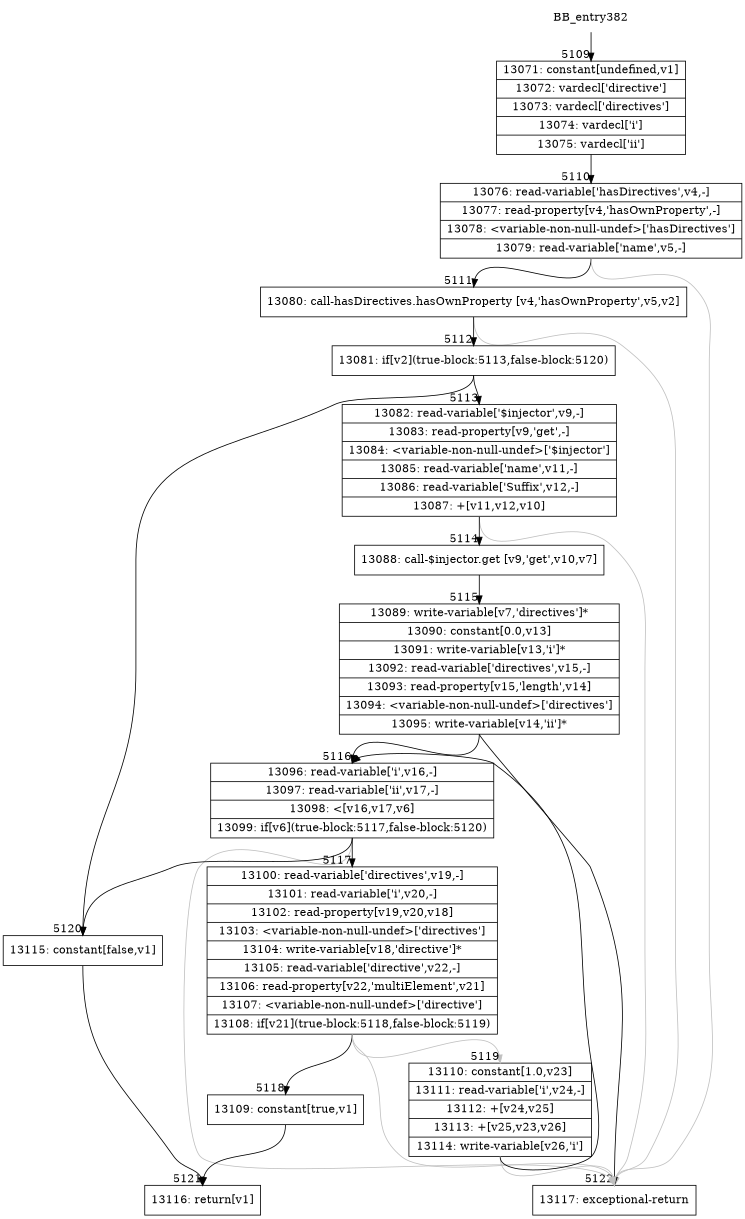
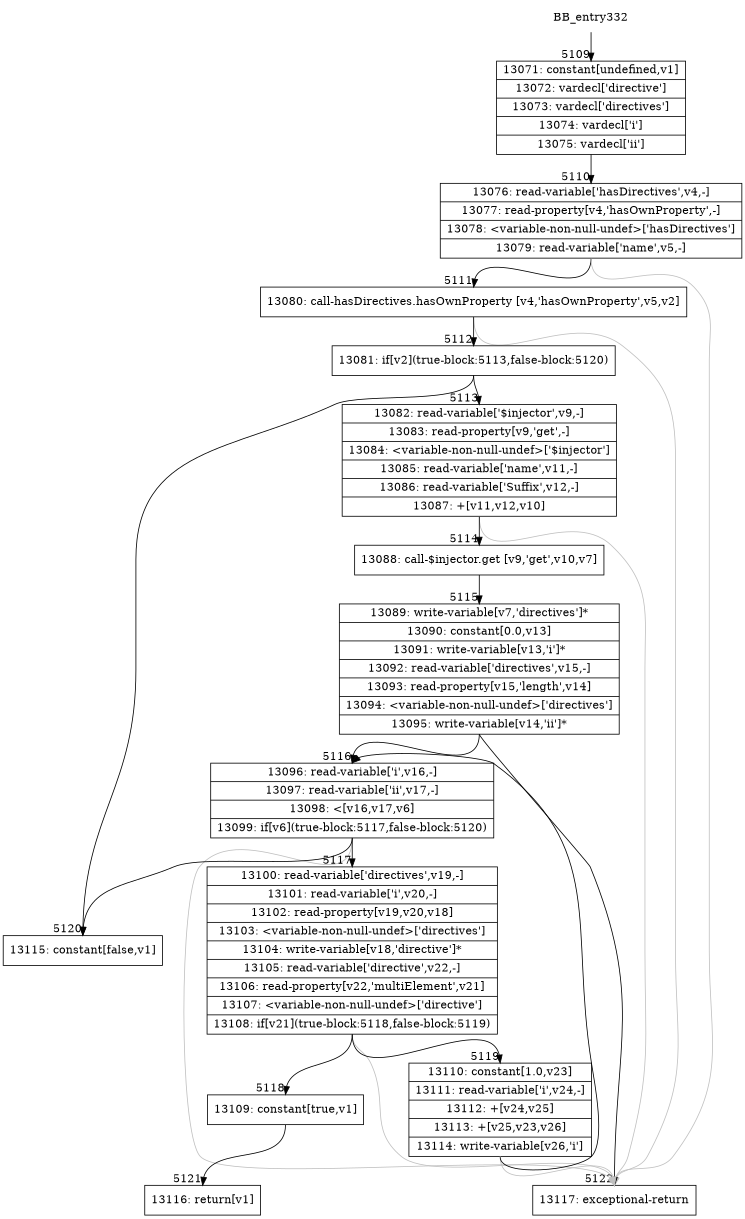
node "BB_entry382": label "BB_entry382" -> "BB_entry332"
edge "13100: read-variable['directives',v19,-]" -> "13110: constant[1.0,v23]": color gray -> black
edge "13115: constant[false,v1]" -> "13116: return[v1]": removed
